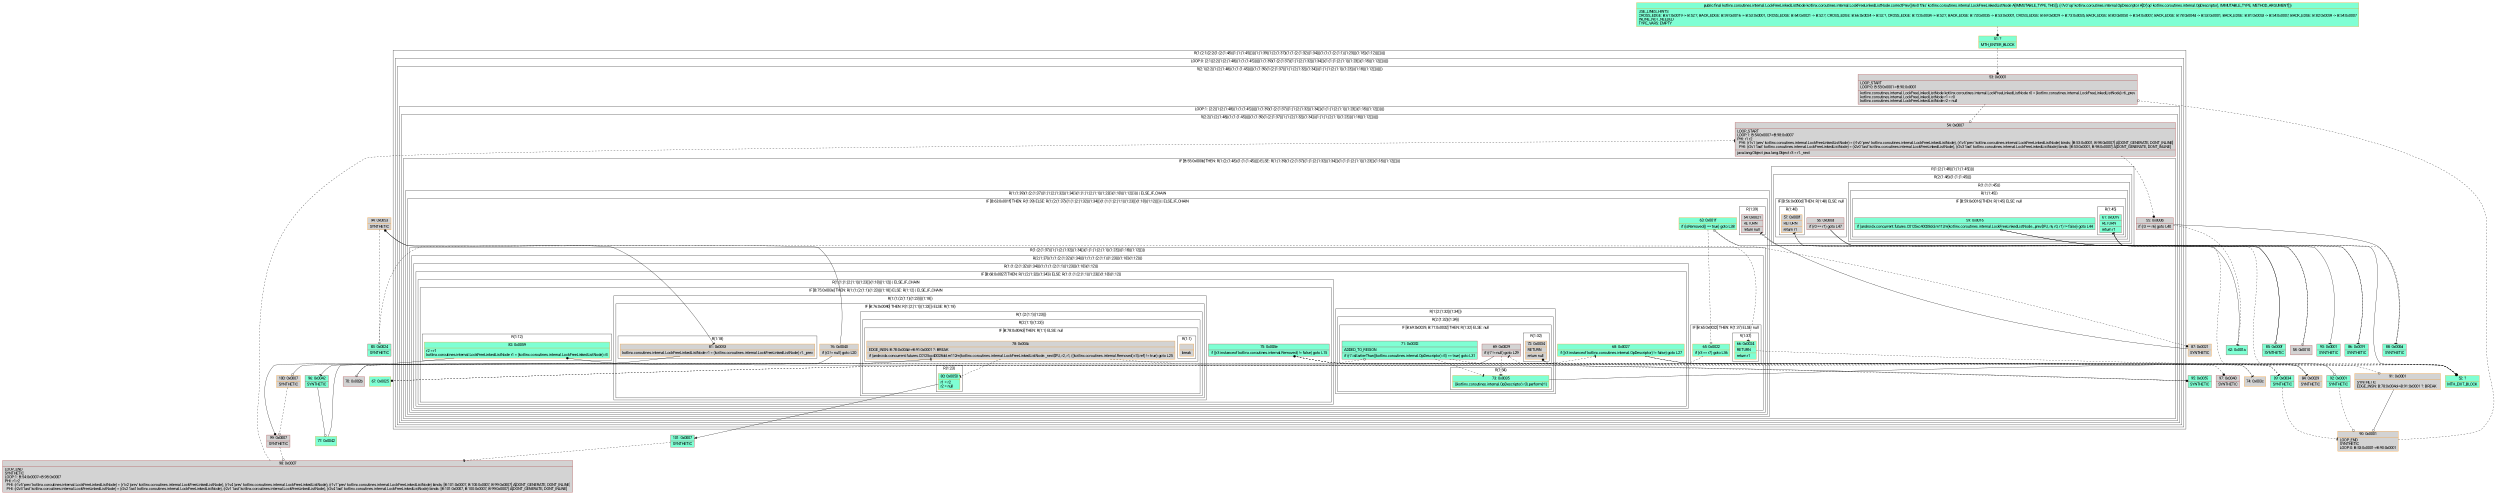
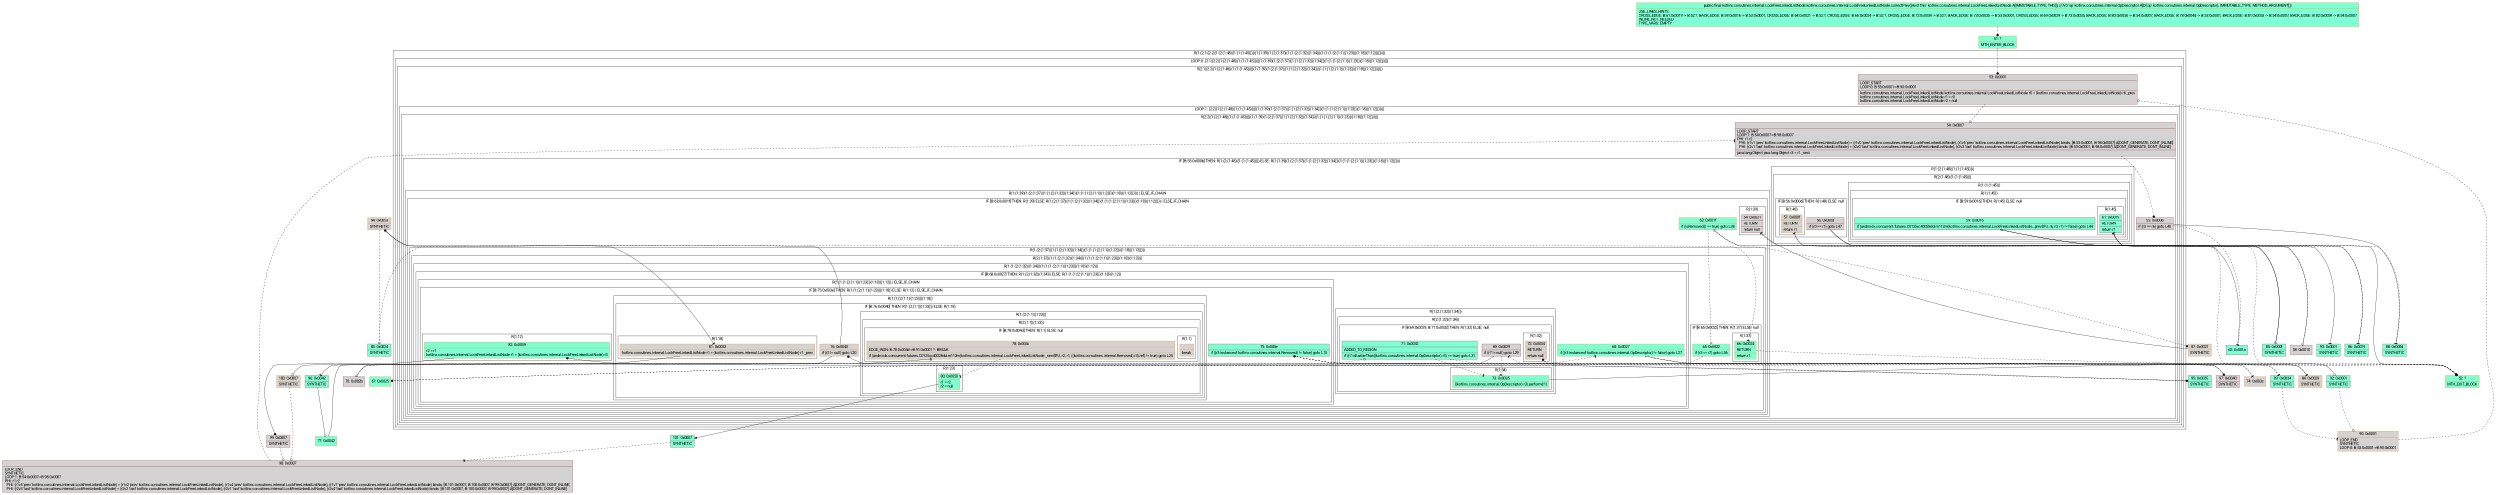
edge "97: 0x0040" -> "76: 0x0040": added
node "91: 0x0001": removed
edge "100: 0x0007" -> "99: 0x0007": now "100: 0x0007" -> "98: 0x0007"
